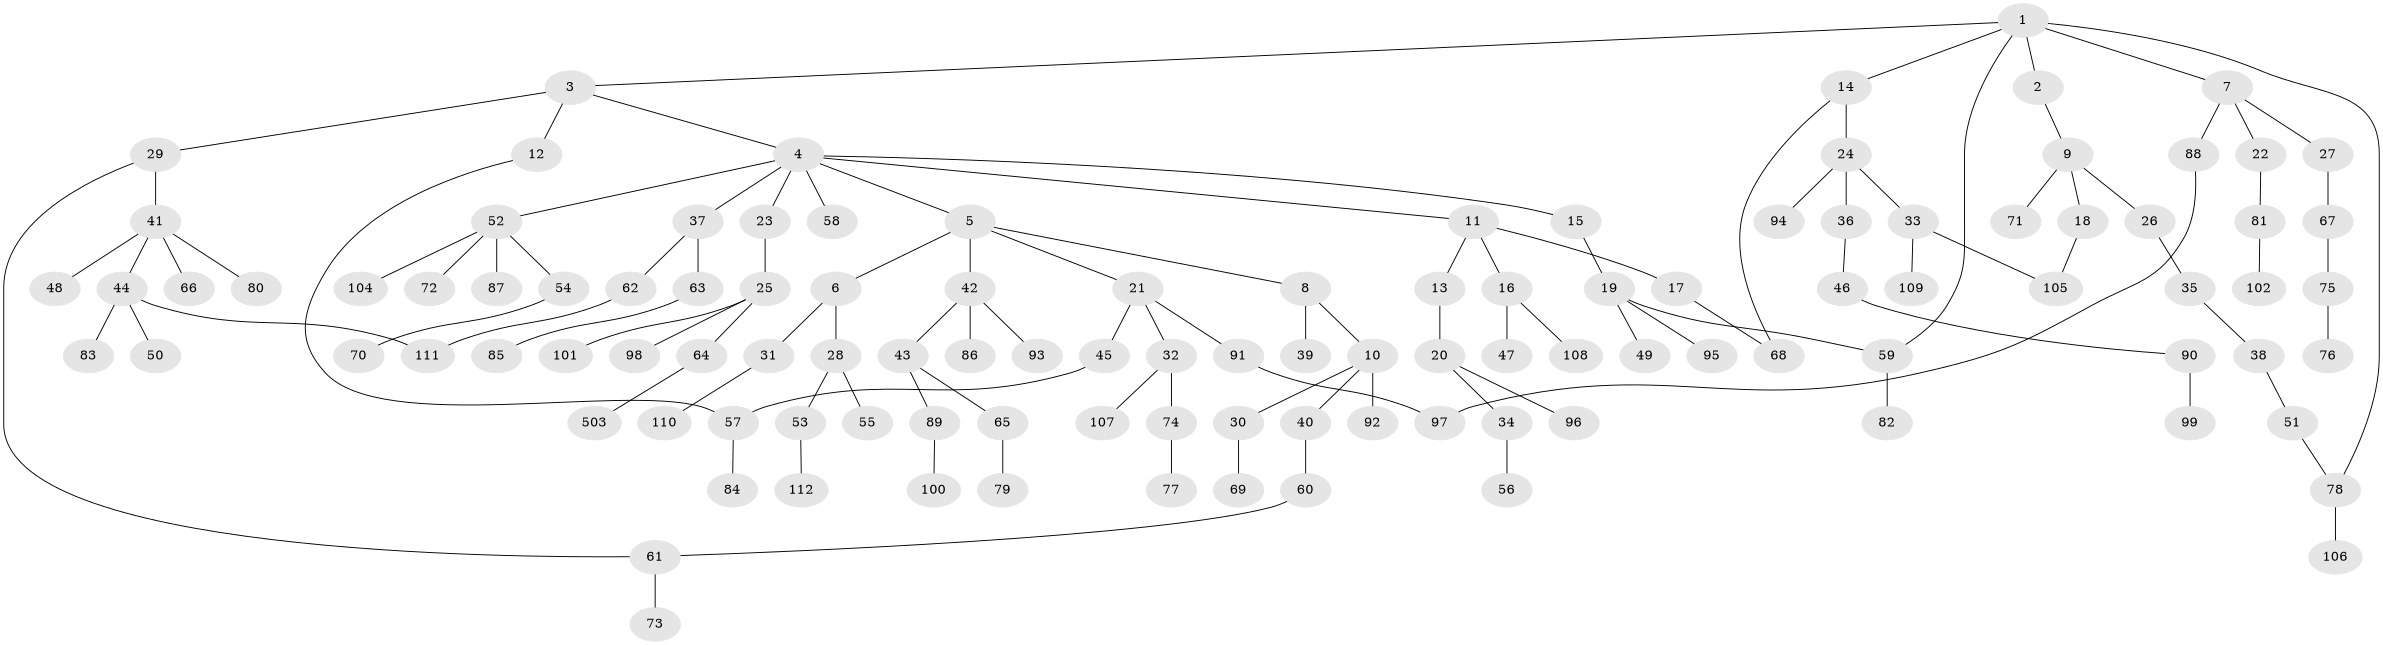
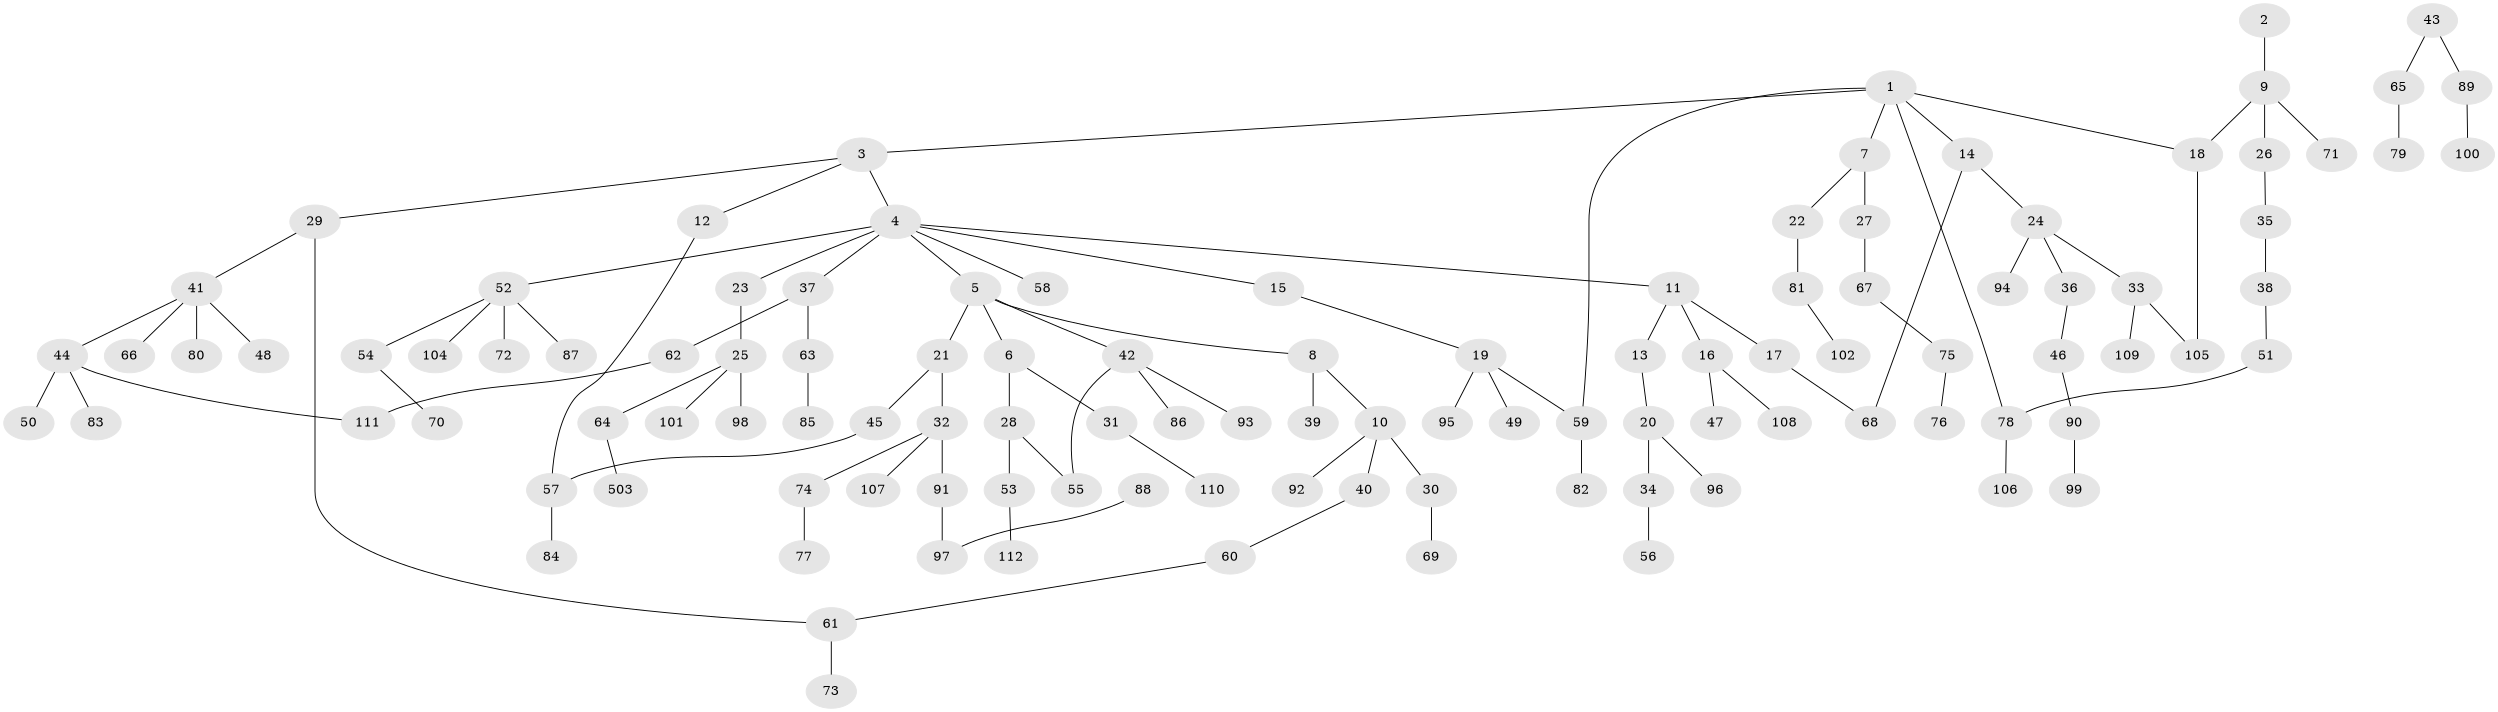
edge "1" -- "2": now "1" -- "18"
edge "7" -- "88": removed
edge "42" -- "43": now "42" -- "55"
edge "21" -- "91": now "32" -- "91"
